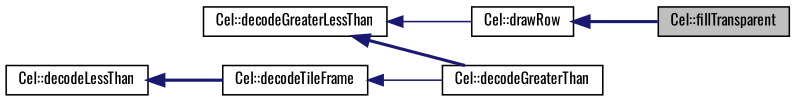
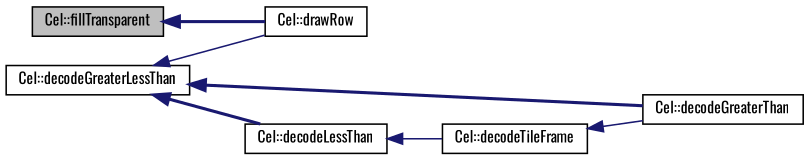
edge "Cel::fillTransparent" -> "Cel::drawRow": reversed
edge "Cel::decodeTileFrame" -> "Cel::decodeLessThan": style bold -> solid
edge "Cel::decodeLessThan" -> "Cel::decodeGreaterLessThan": added
